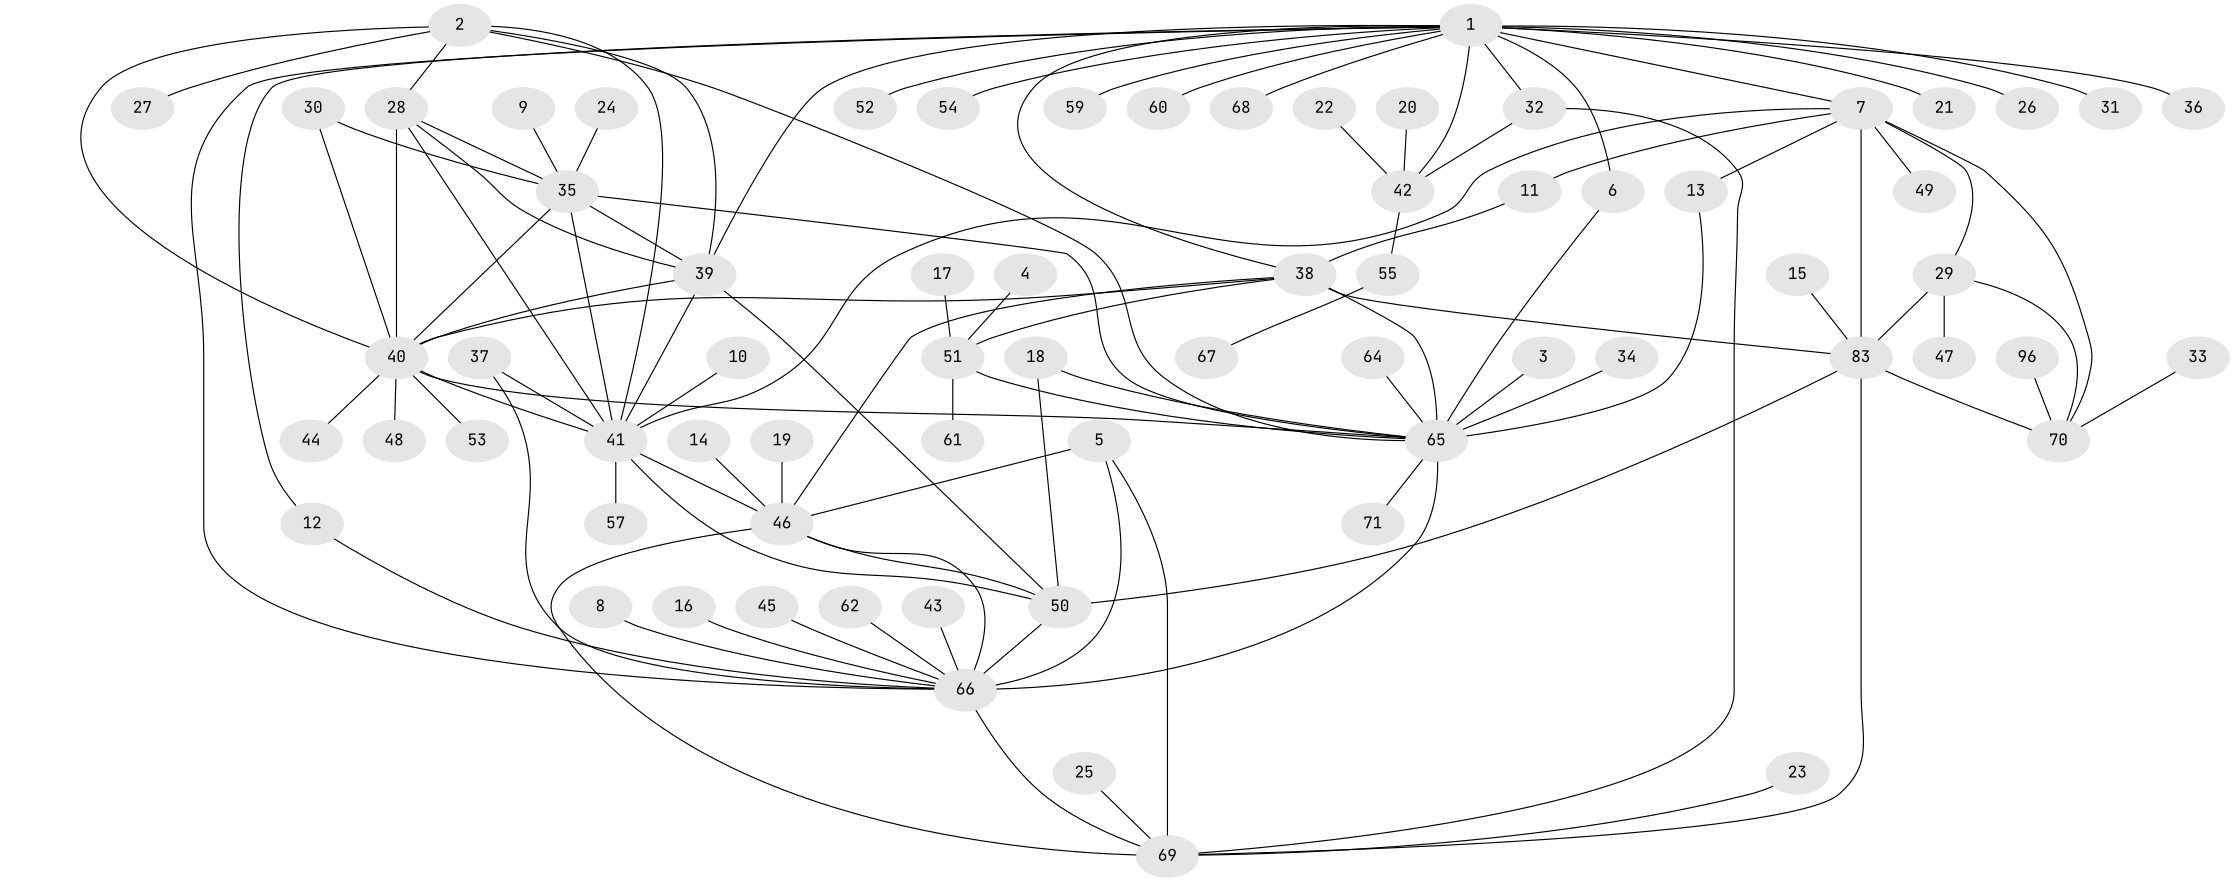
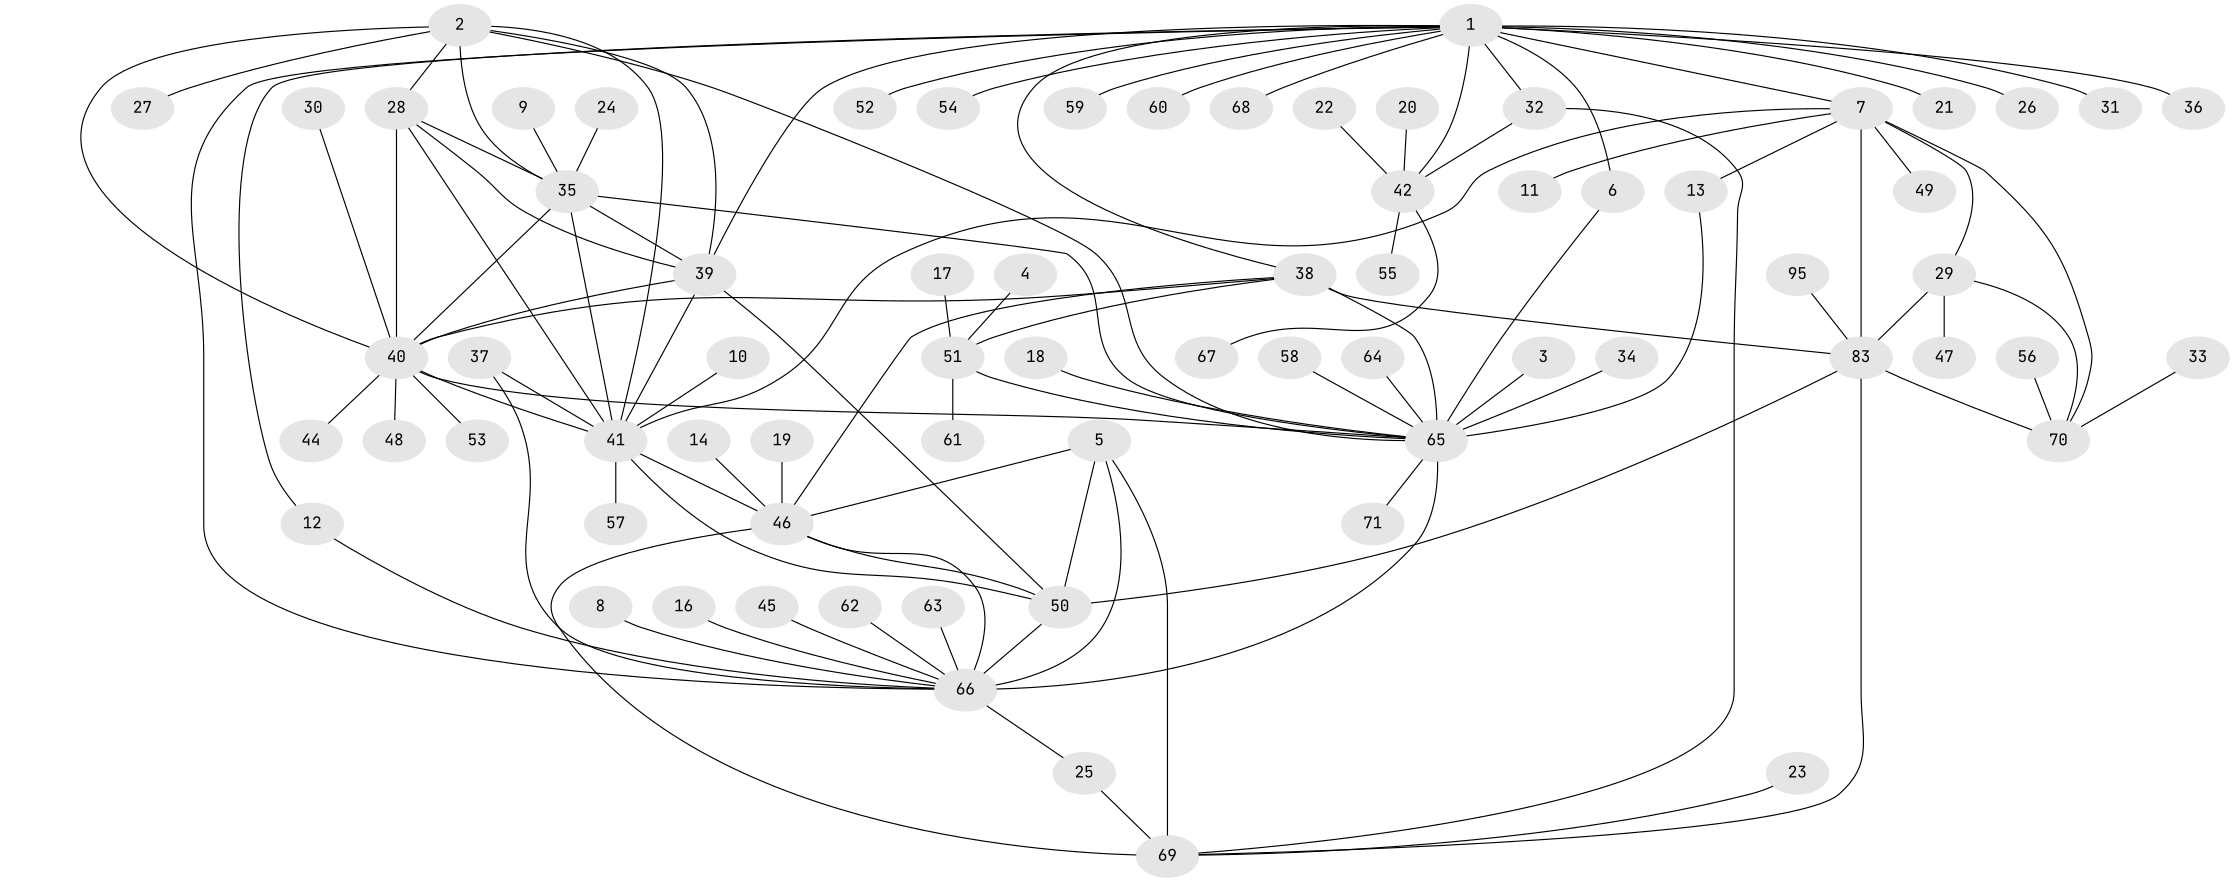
edge "30" -- "35": now "2" -- "35"
edge "11" -- "38": removed
node "15": label "15" -> "95"
edge "55" -- "67": now "42" -- "67"
node "58": added
node "96": label "96" -> "56"
edge "18" -- "50": now "5" -- "50"
node "43": label "43" -> "63"
edge "66" -- "69": now "66" -- "25"
